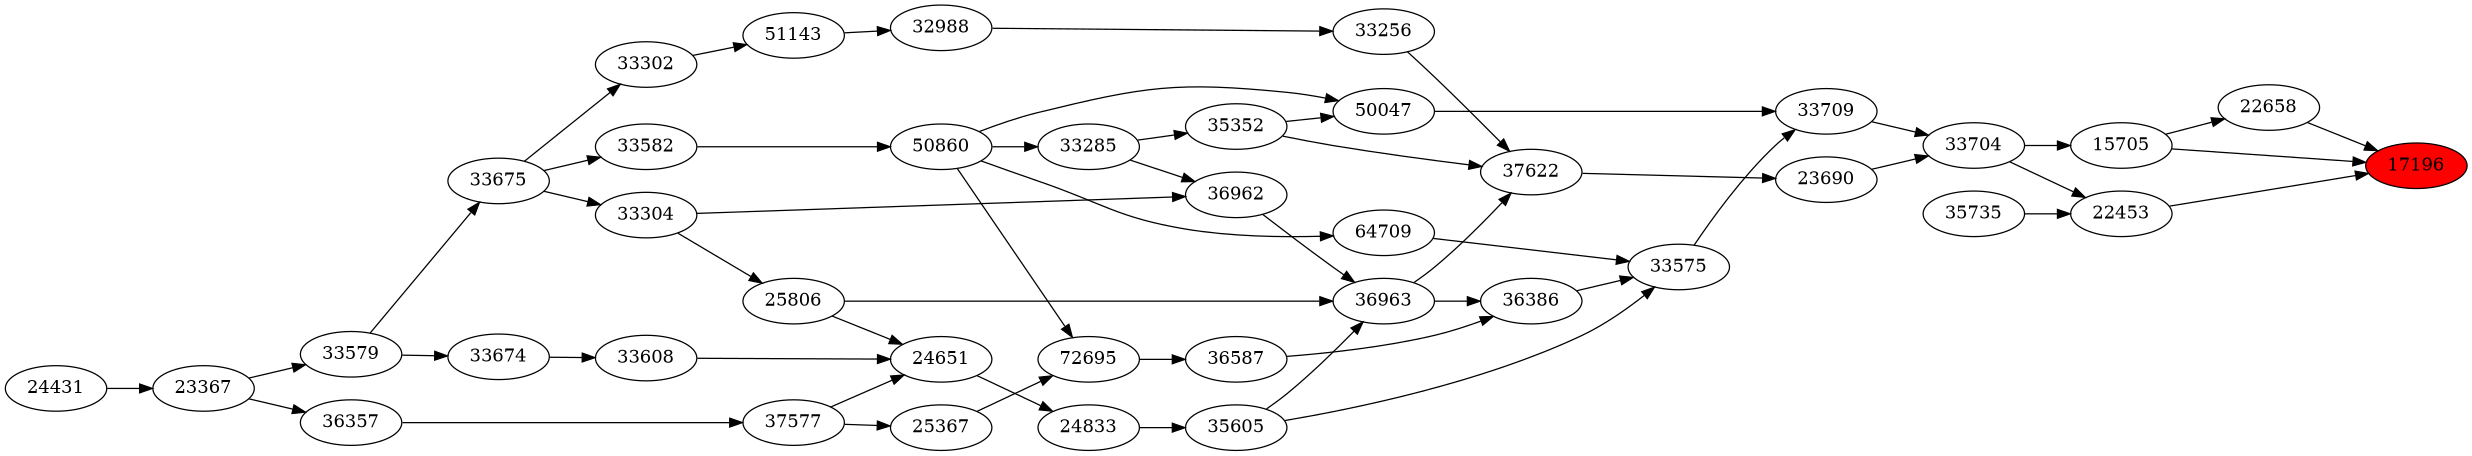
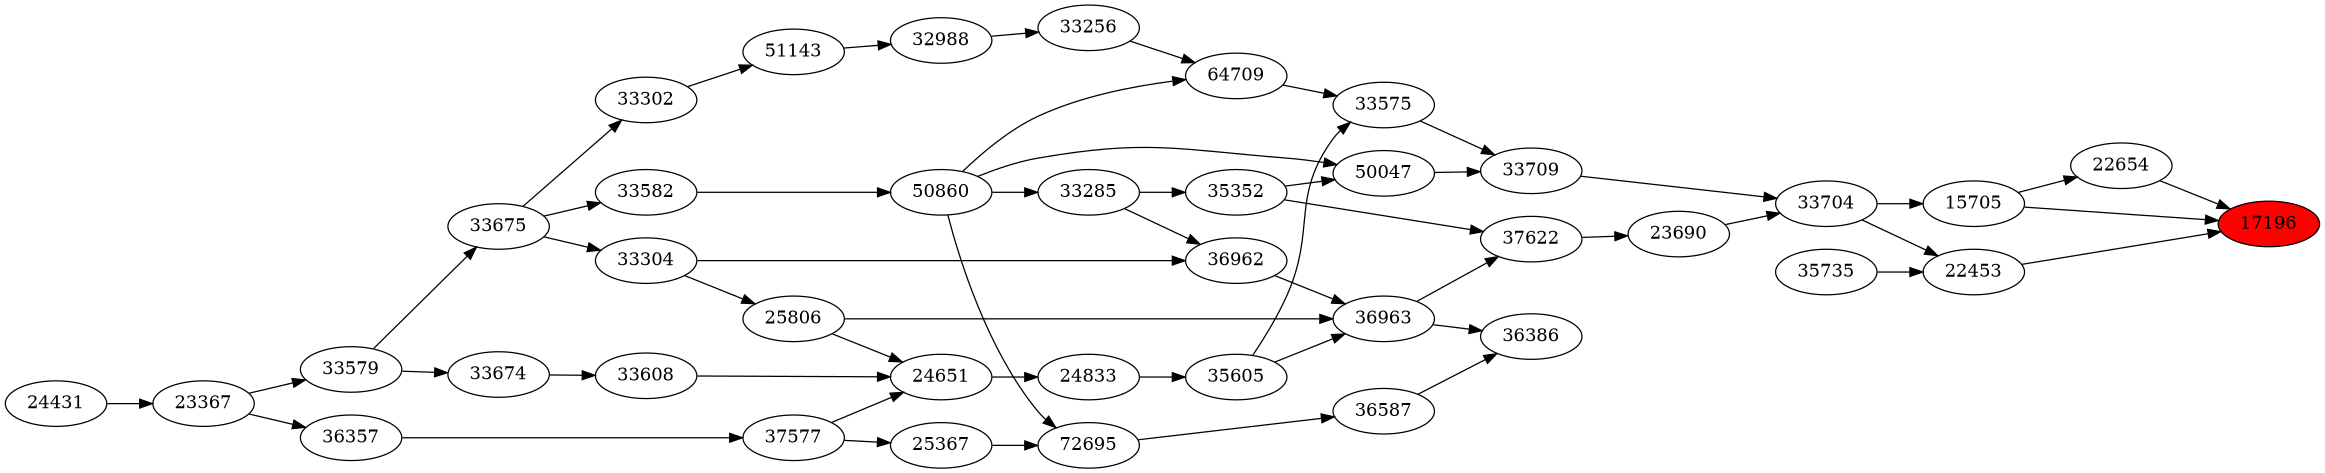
edge "33256" -> "37622": now "33256" -> "64709"
node "22658": label "22658" -> "22654"
edge "36386" -> "33575": removed
